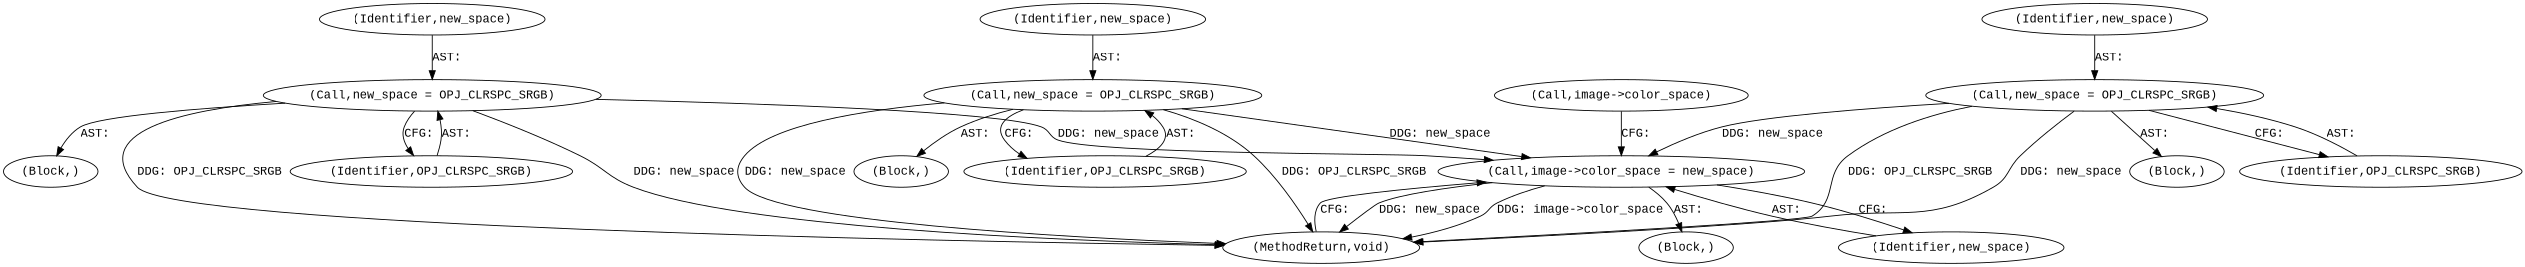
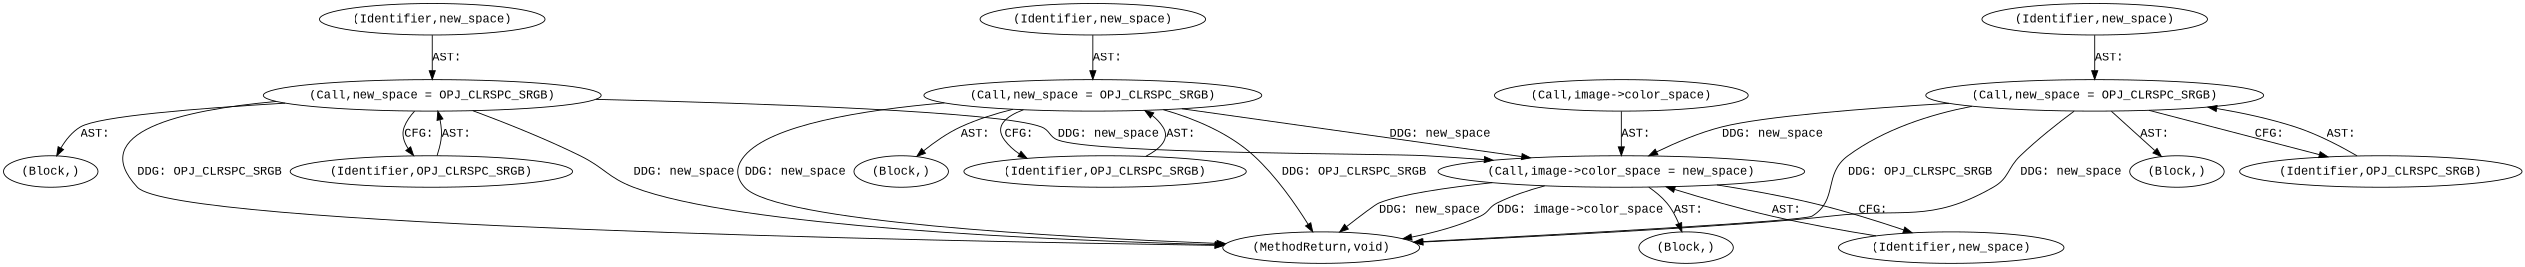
edge "(Call,image->color_space)" -> "(Call,image->color_space = new_space)": label "CFG: " -> "AST: "
edge "(MethodReturn,void)" -> "(Call,image->color_space = new_space)": removed, label "CFG:"
